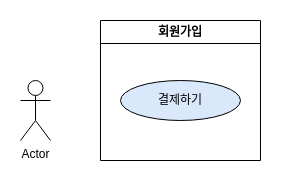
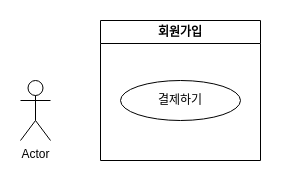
node "결제하기": fillcolor #dae8fc -> #ffffff
